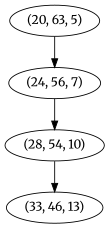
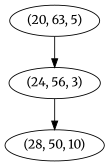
node "(24, 56, 7)": label "(24, 56, 7)" -> "(24, 56, 3)"
node "(28, 54, 10)": label "(28, 54, 10)" -> "(28, 50, 10)"
node "(33, 46, 13)": removed
